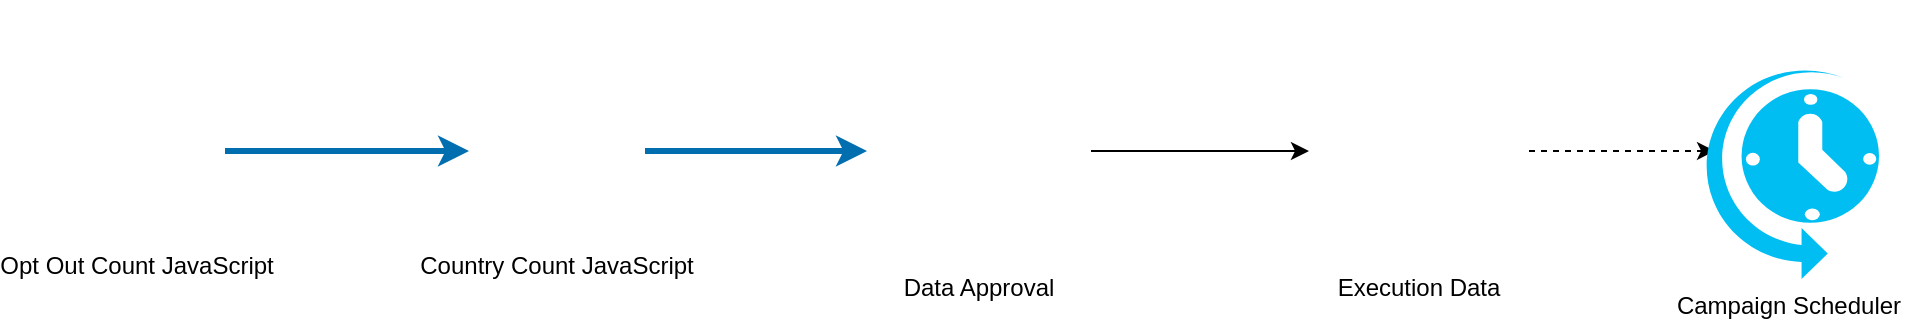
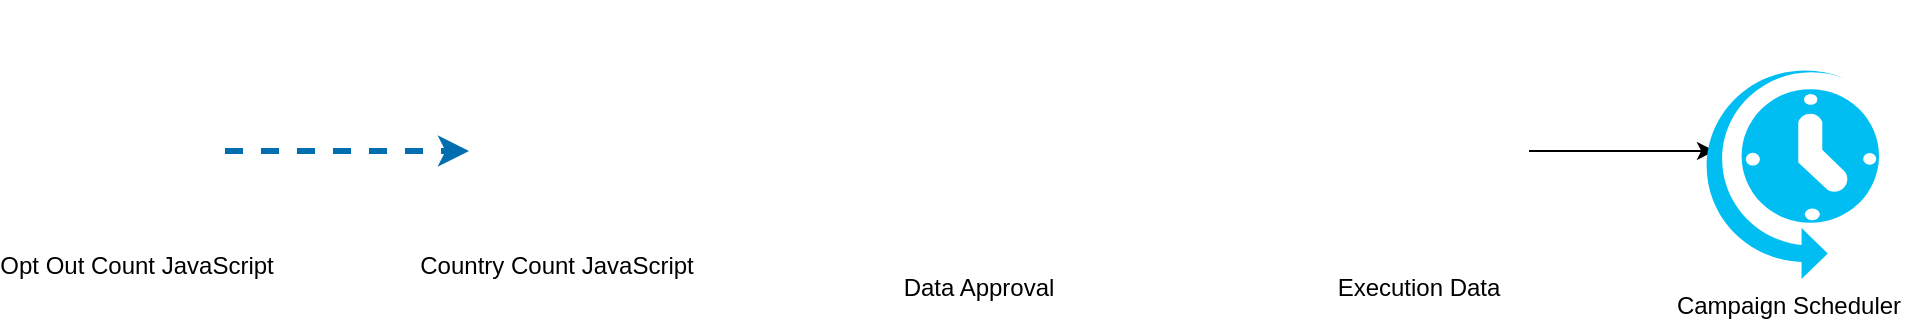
edge "Opt Out Count JavaScript" -> "Country Count JavaScript": style solid -> dashed
edge "Country Count JavaScript" -> "Data Approval": removed
edge "Data Approval" -> "Execution Data": removed
edge "Execution Data" -> "Campaign Scheduler": style dashed -> solid
